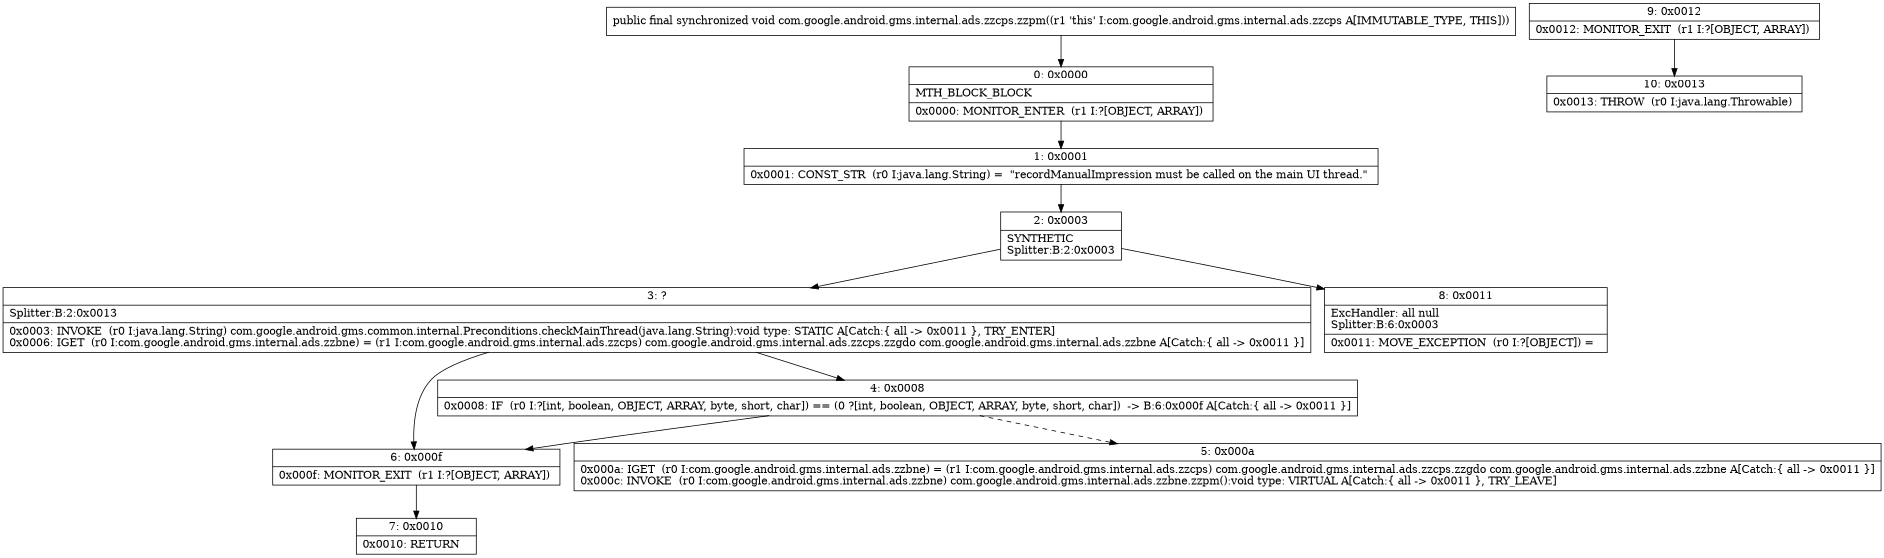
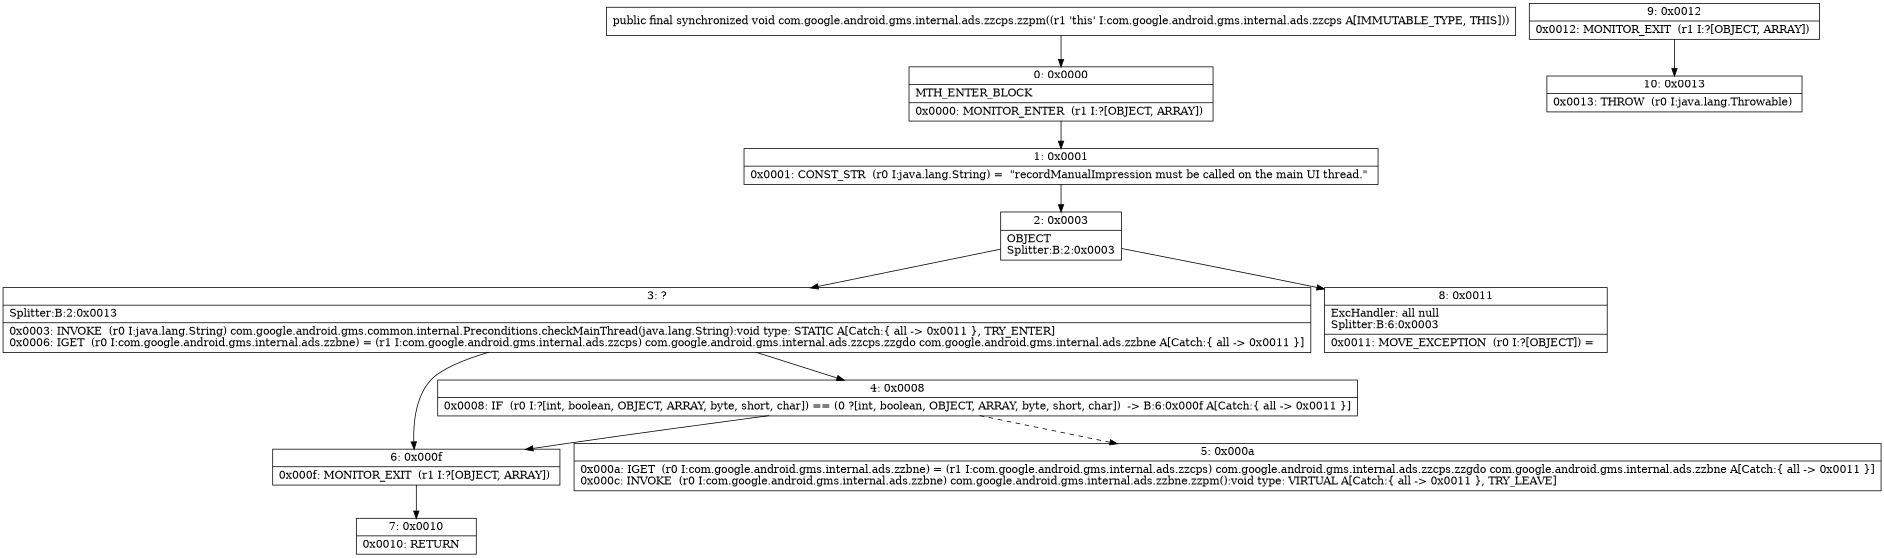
node "0: 0x0000": text "MTH_BLOCK_BLOCK" -> "MTH_ENTER_BLOCK"
node "2: 0x0003": text "SYNTHETIC" -> "OBJECT"
